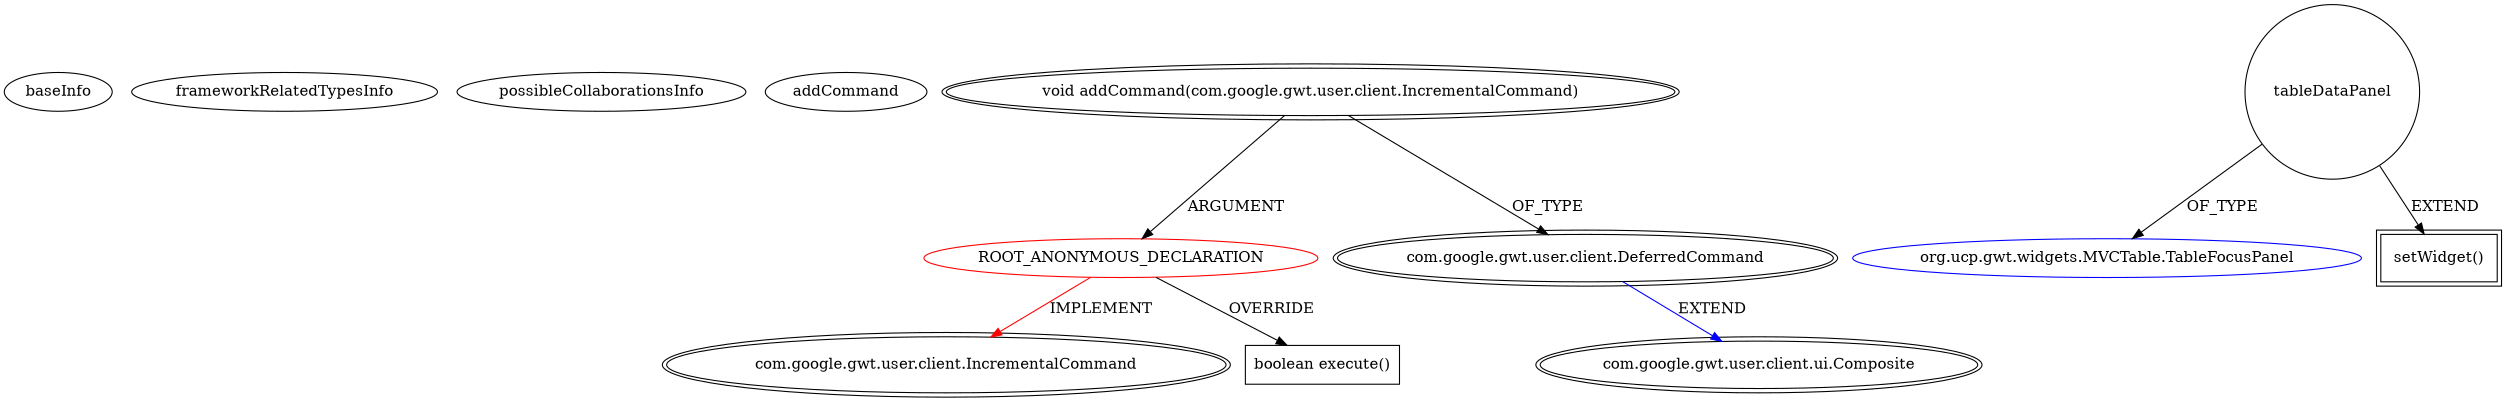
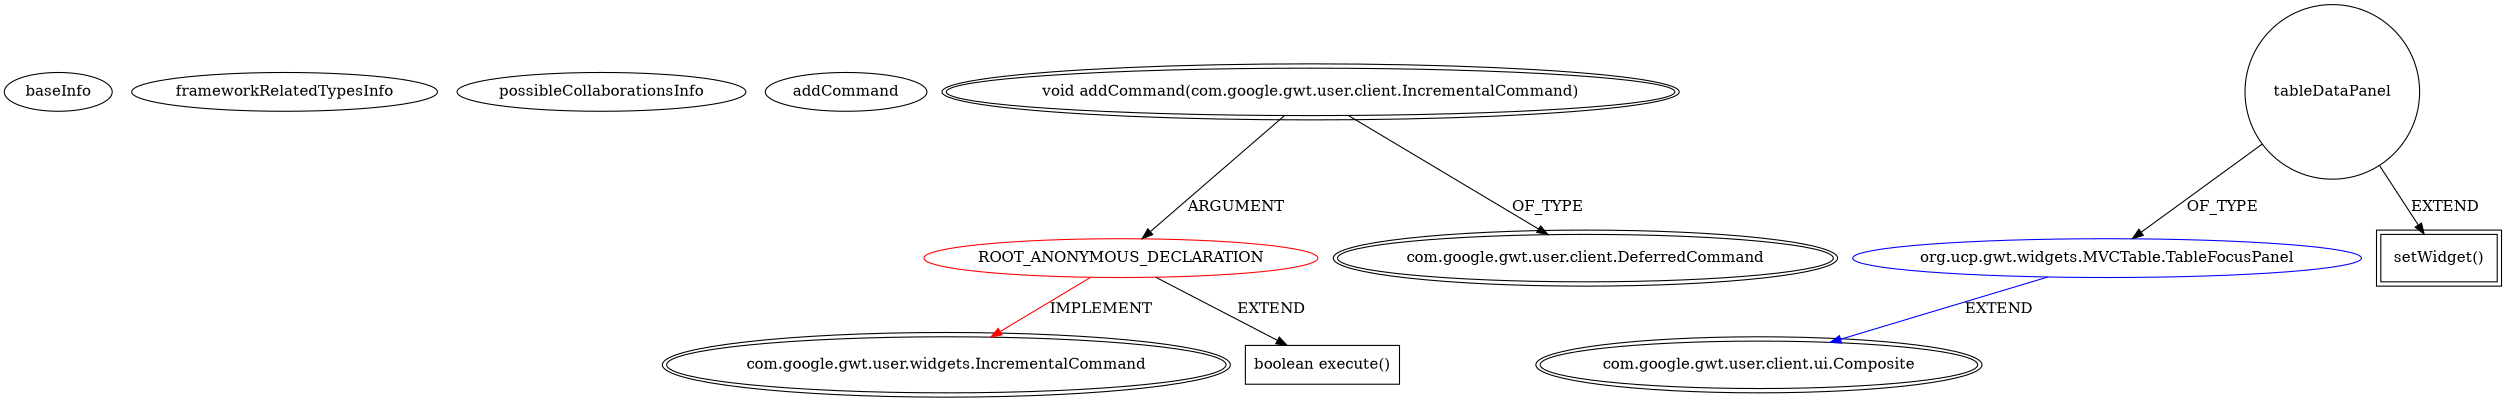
edge "ROOT_ANONYMOUS_DECLARATION" -> "boolean execute()": label "OVERRIDE" -> "EXTEND"
edge "com.google.gwt.user.client.DeferredCommand" -> "com.google.gwt.user.client.ui.Composite": now "org.ucp.gwt.widgets.MVCTable.TableFocusPanel" -> "com.google.gwt.user.client.ui.Composite"
node "com.google.gwt.user.client.IncrementalCommand": label "com.google.gwt.user.client.IncrementalCommand" -> "com.google.gwt.user.widgets.IncrementalCommand"
